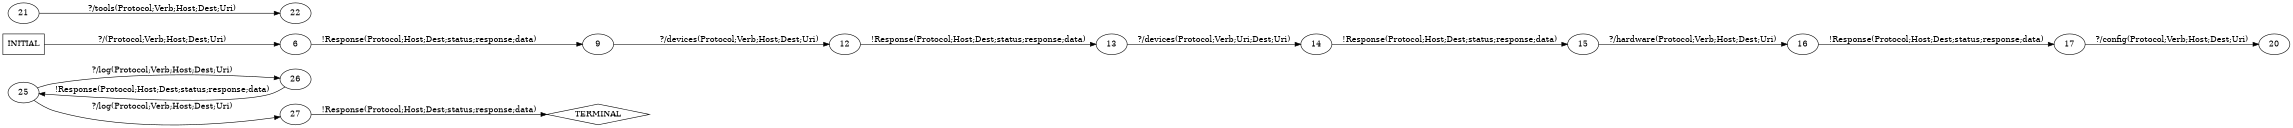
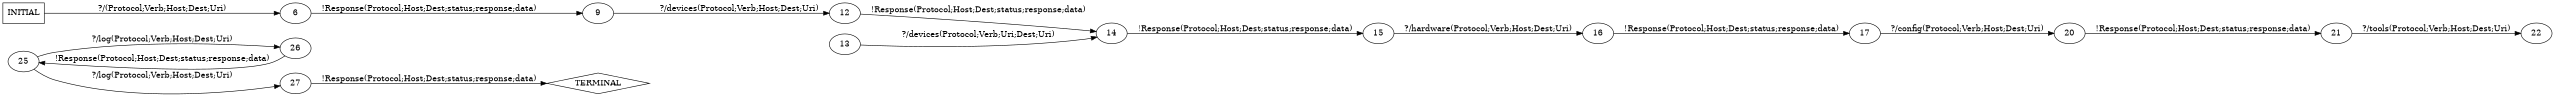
edge "20" -> "21": added, label "!Response(Protocol;Host;Dest;status;response;data)"
edge "12" -> "13": now "12" -> "14"
